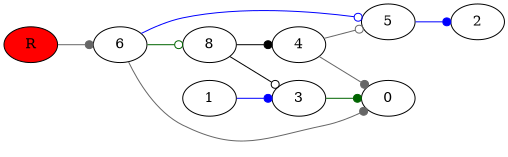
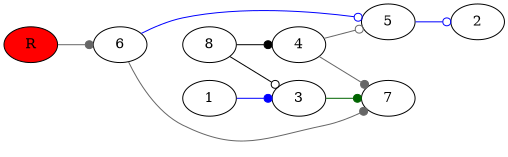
edge "5" -> "2": arrowhead dot -> odot
edge "6" -> "8": removed
node "0": label "0" -> "7"
